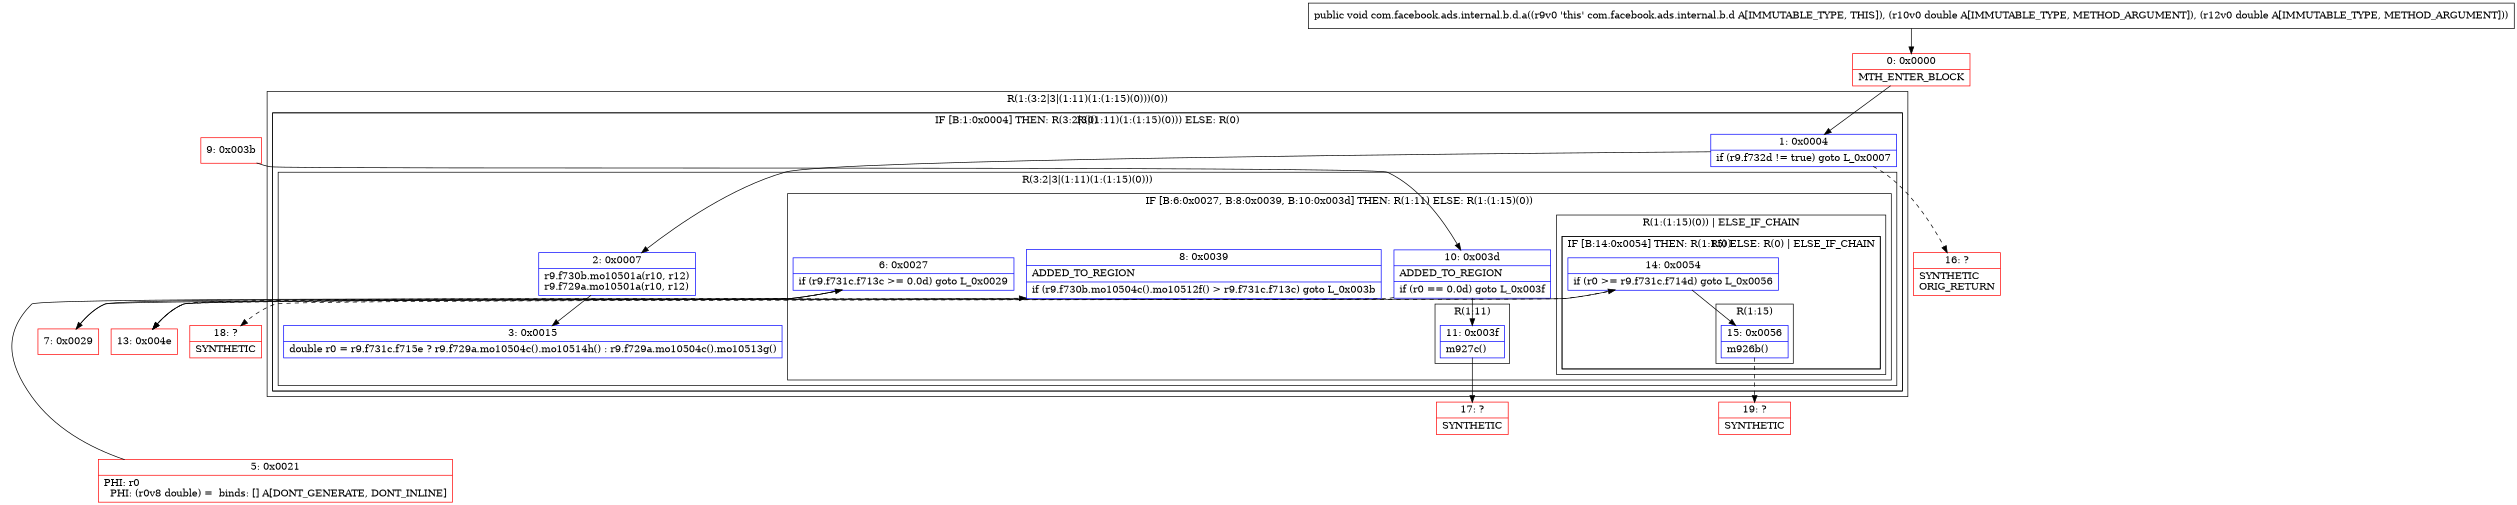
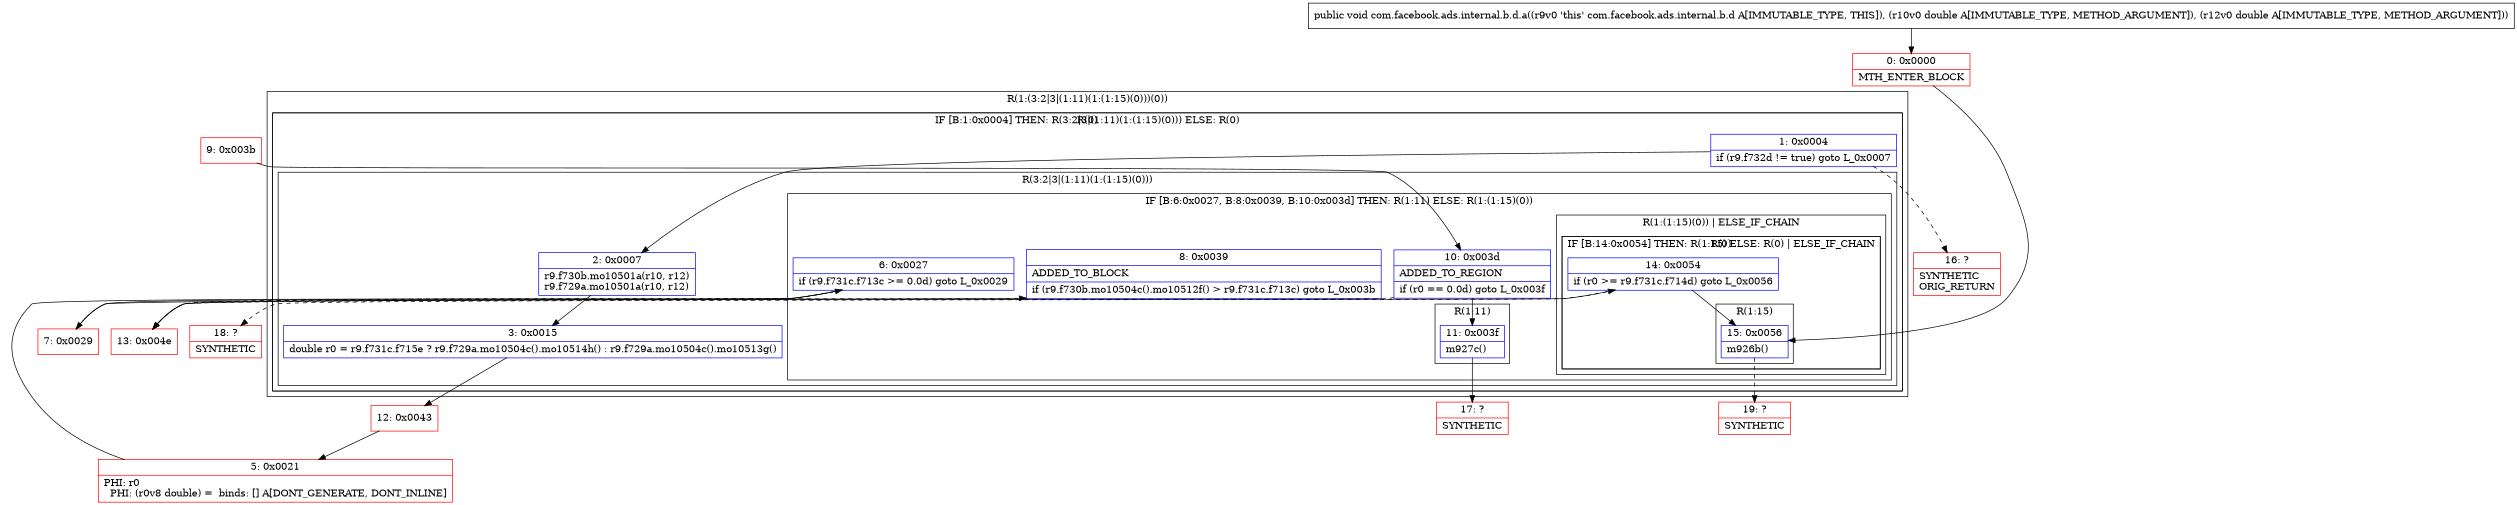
edge "0: 0x0000" -> "1: 0x0004": now "0: 0x0000" -> "15: 0x0056"
node "8: 0x0039": text "ADDED_TO_REGION" -> "ADDED_TO_BLOCK"
node "12: 0x0043": added
